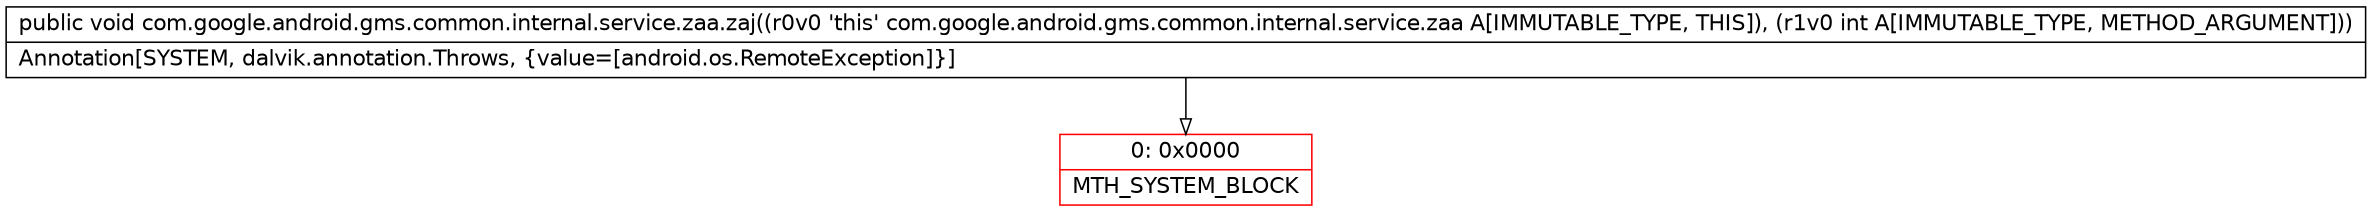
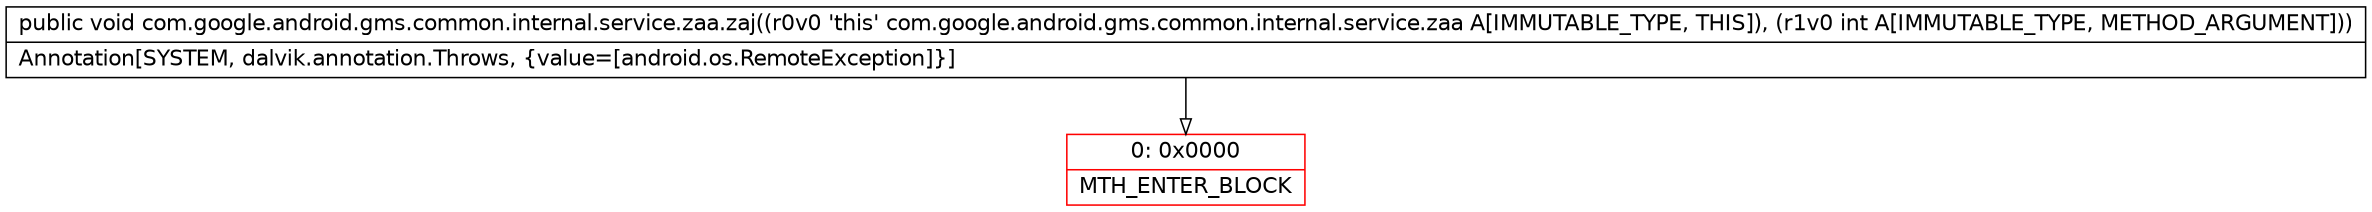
node "0: 0x0000": text "MTH_SYSTEM_BLOCK" -> "MTH_ENTER_BLOCK"
